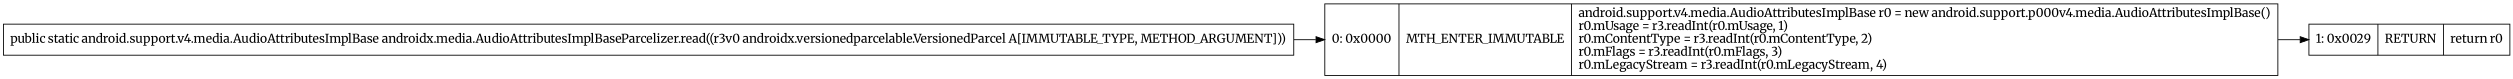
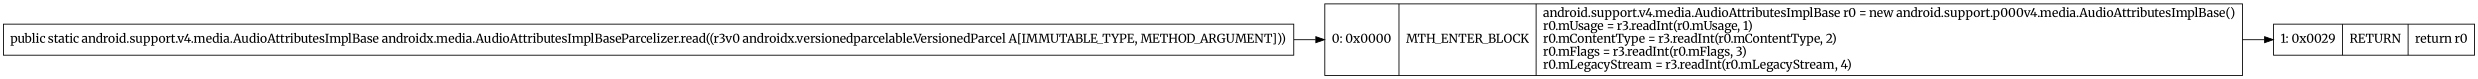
node "0: 0x0000": text "MTH_ENTER_IMMUTABLE" -> "MTH_ENTER_BLOCK"
